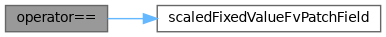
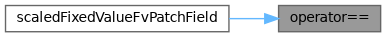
edge "operator==" -> "scaledFixedValueFvPatchField": reversed
